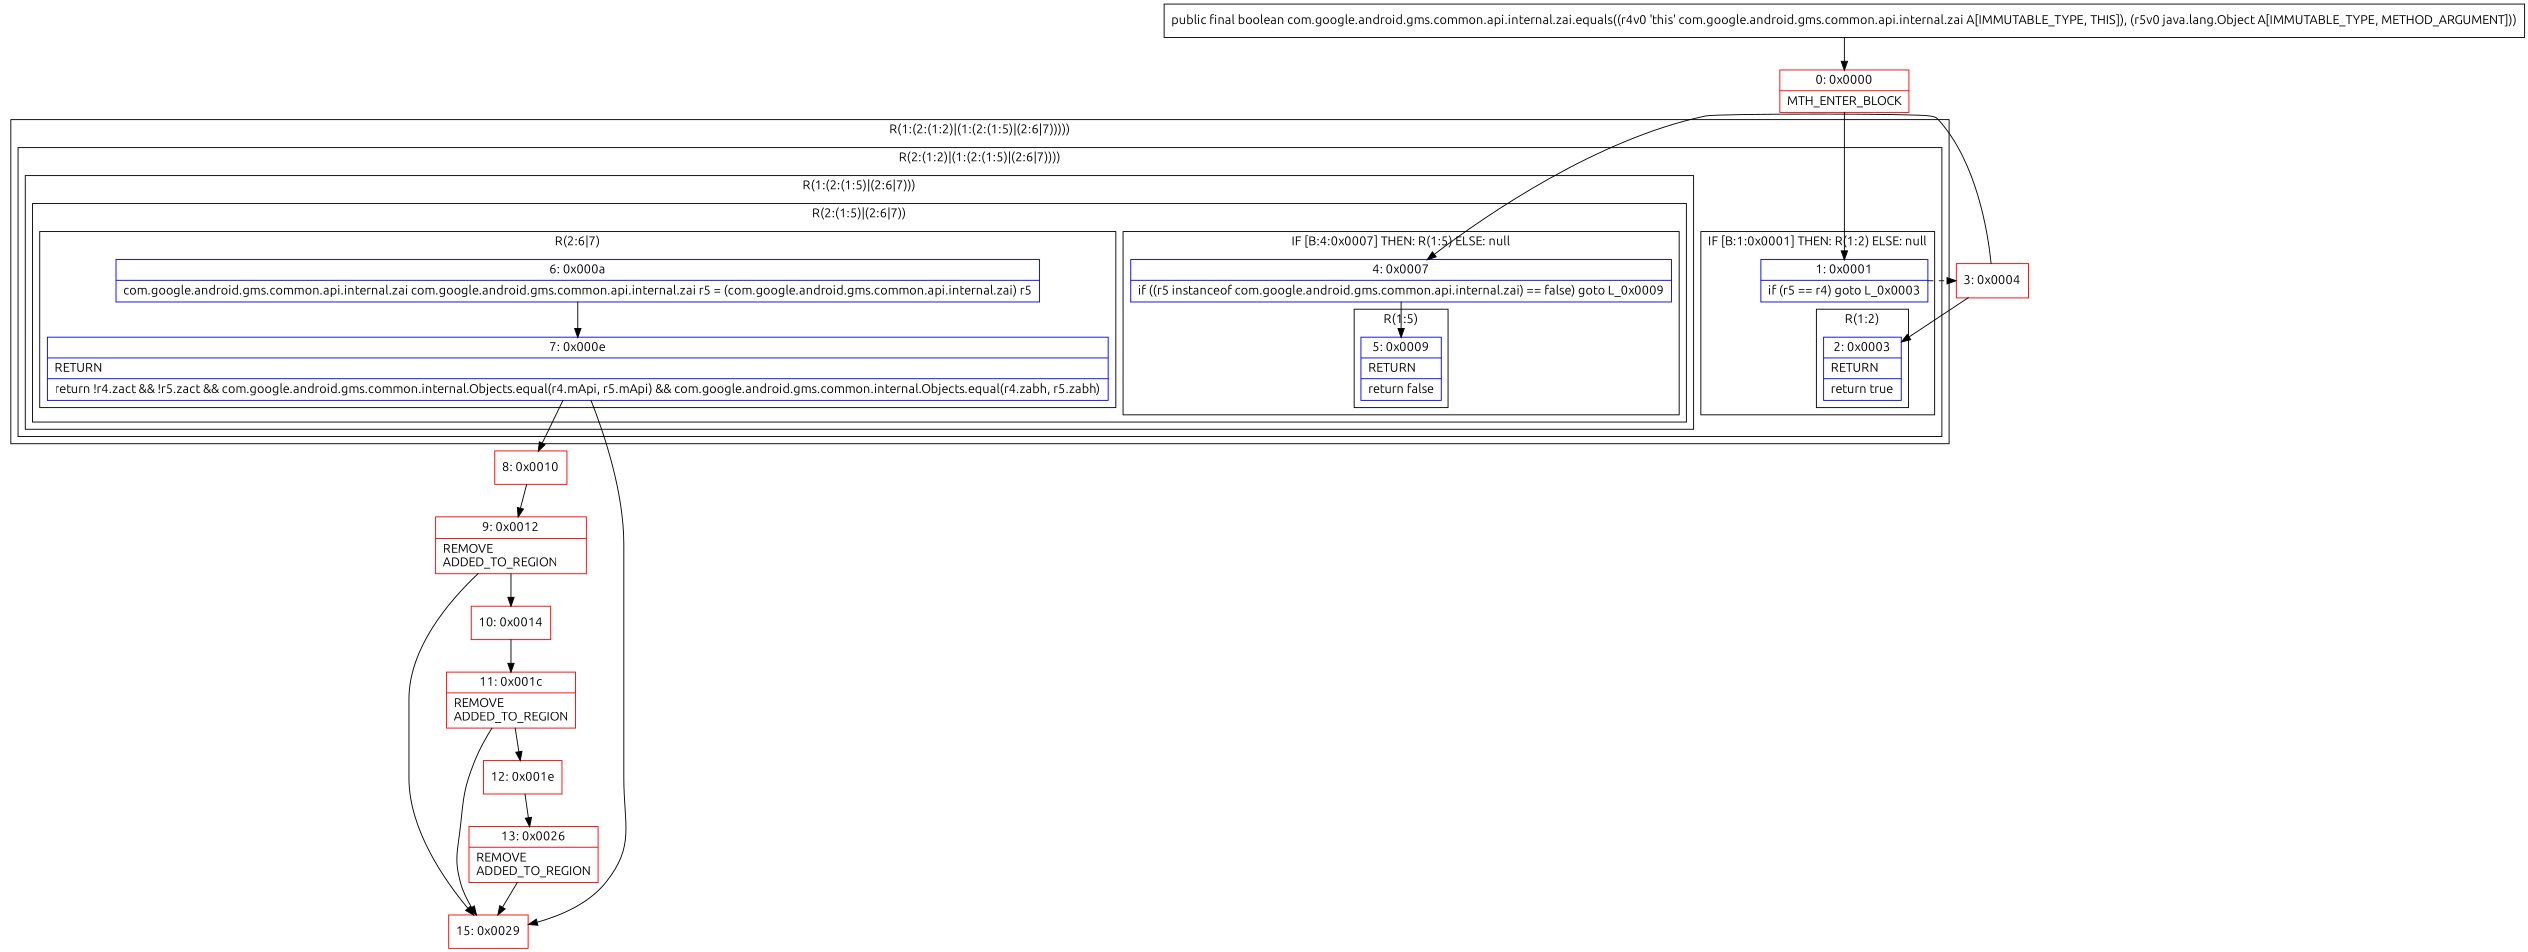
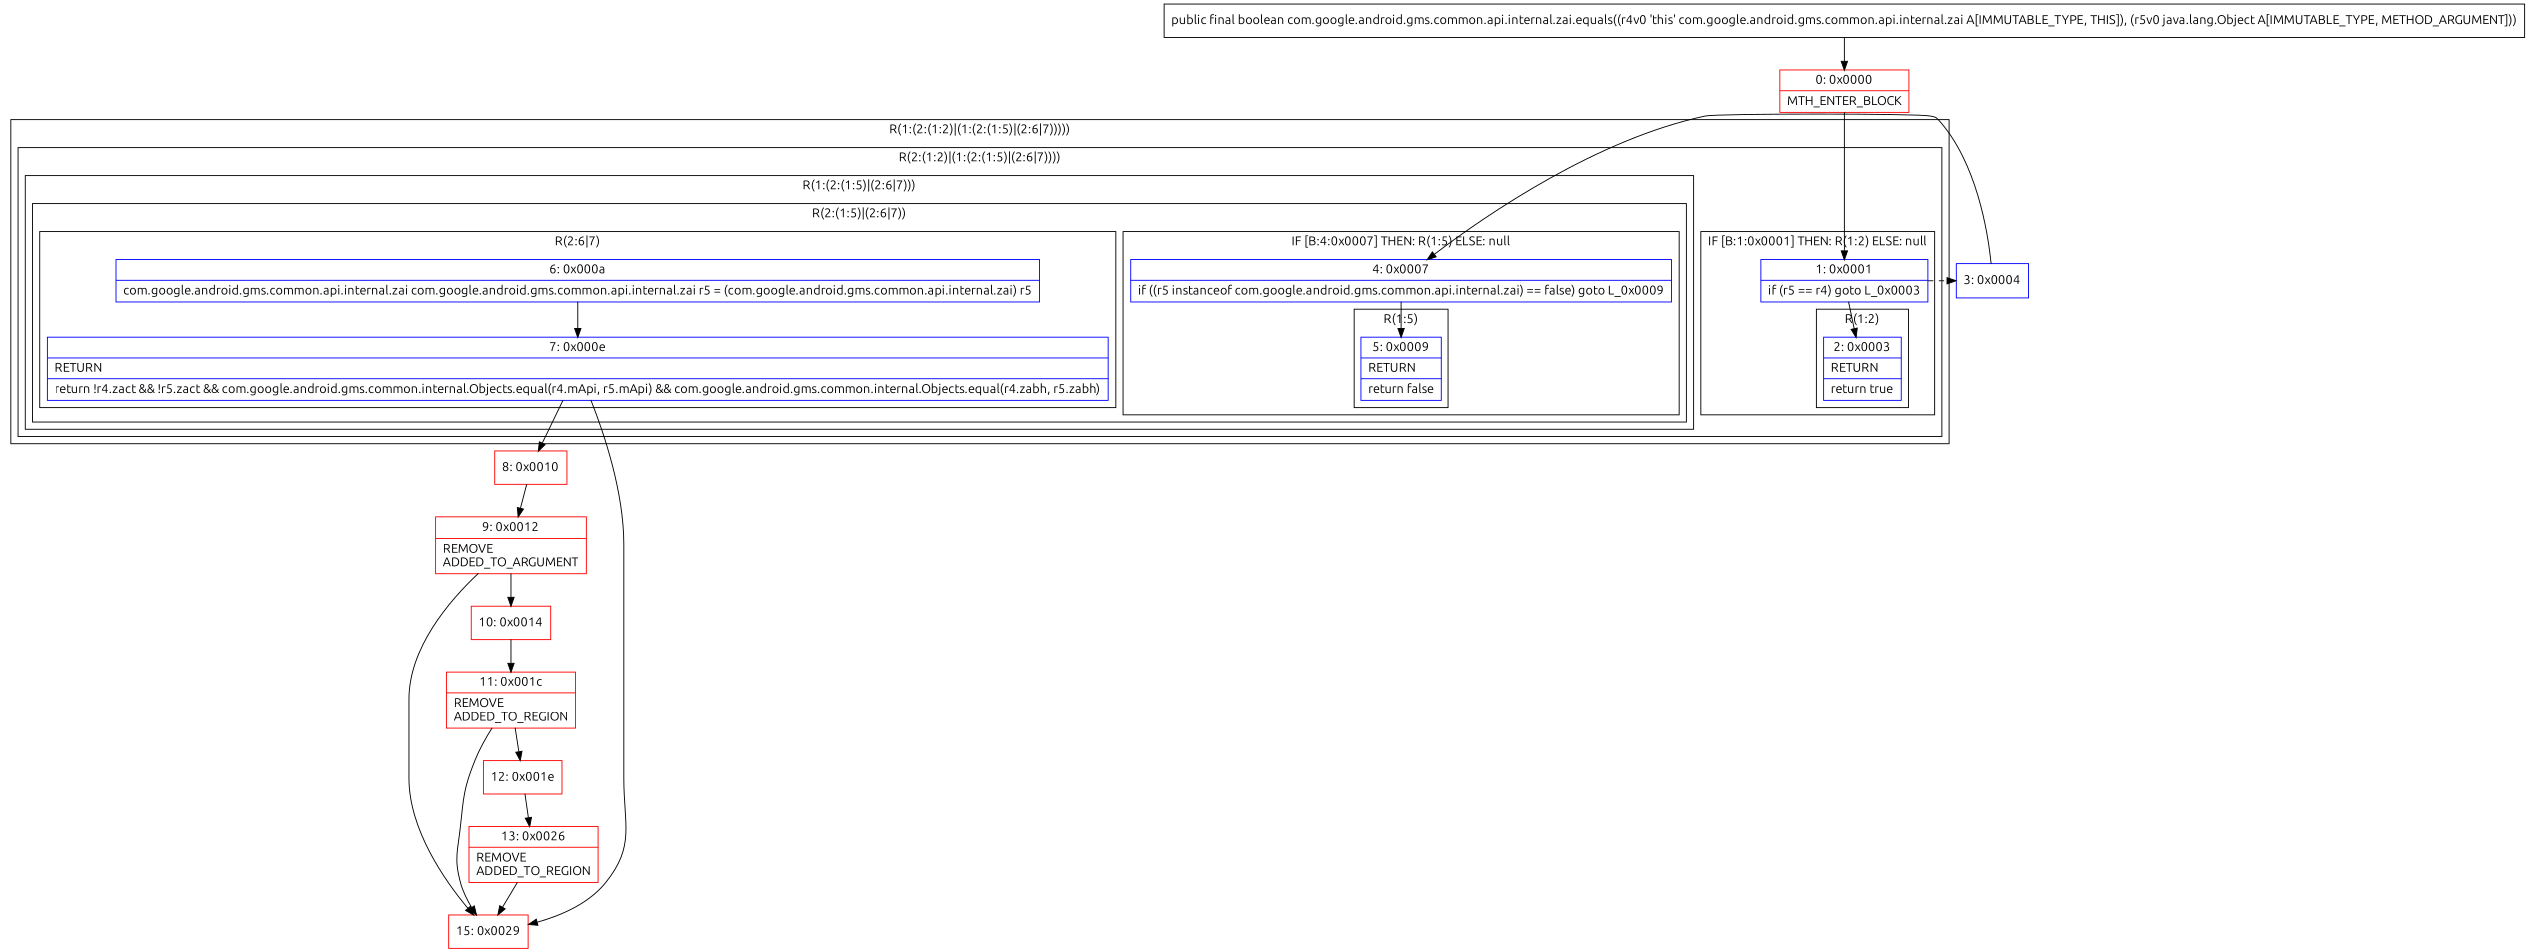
node "3: 0x0004": color red -> blue
edge "3: 0x0004" -> "2: 0x0003": now "1: 0x0001" -> "2: 0x0003"
node "9: 0x0012": text "ADDED_TO_REGION" -> "ADDED_TO_ARGUMENT"
